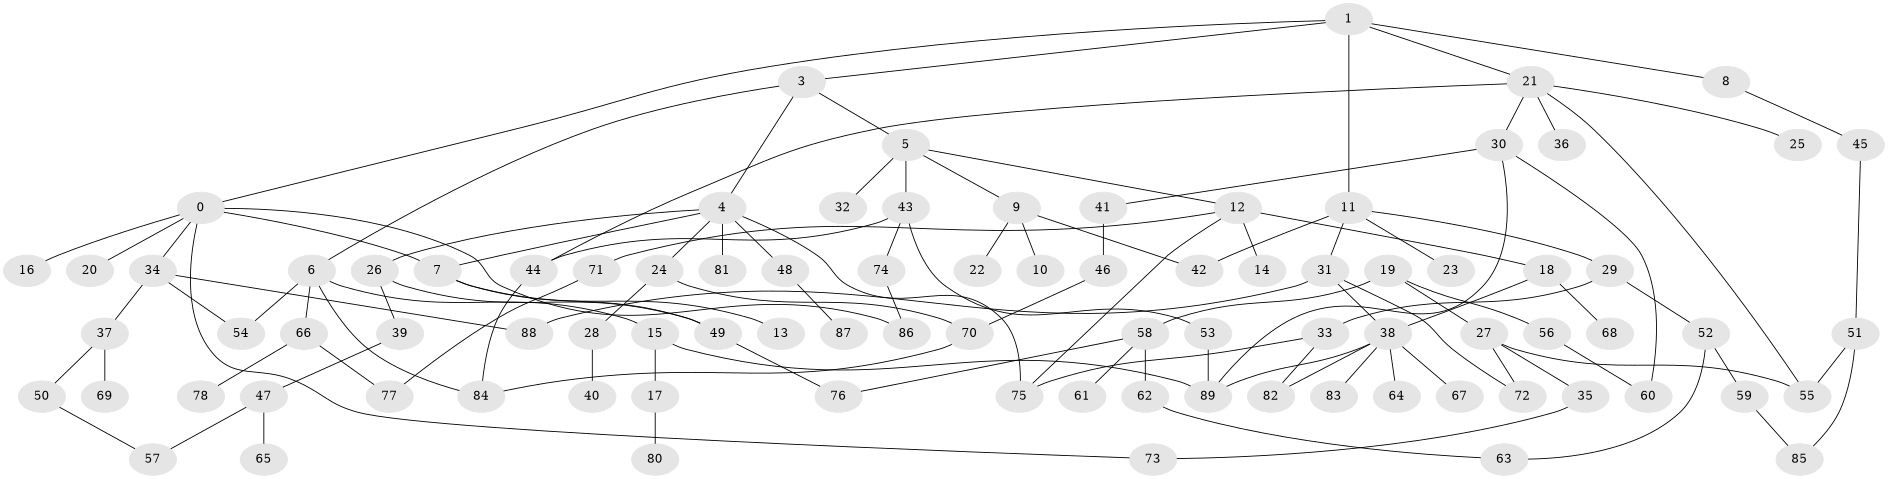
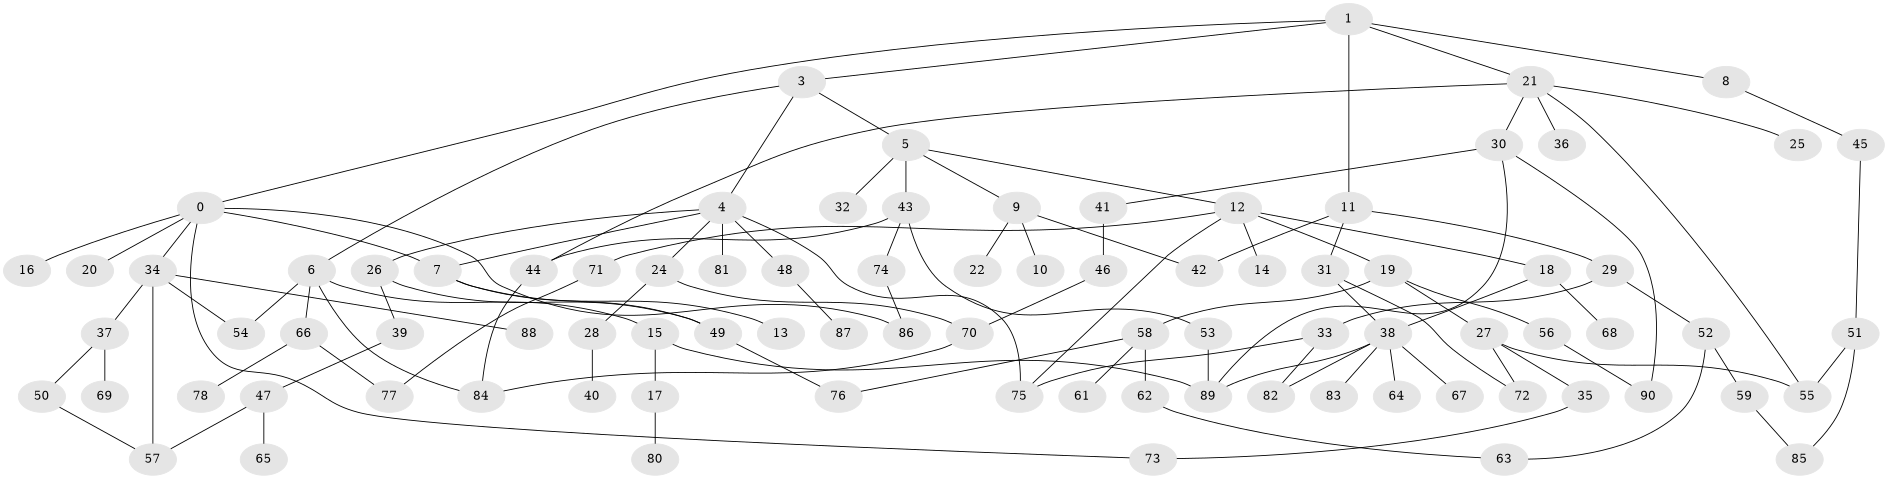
edge "12" -- "19": added
node "23": removed
edge "31" -- "88": removed
edge "34" -- "57": added
node "60": label "60" -> "90"
